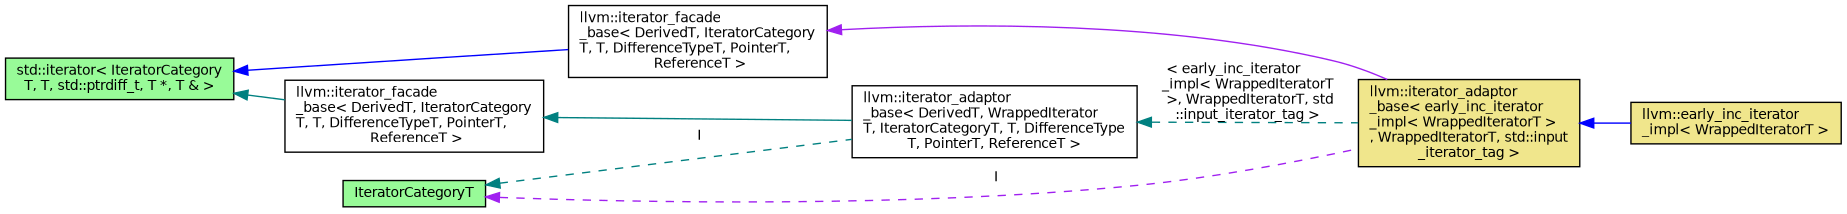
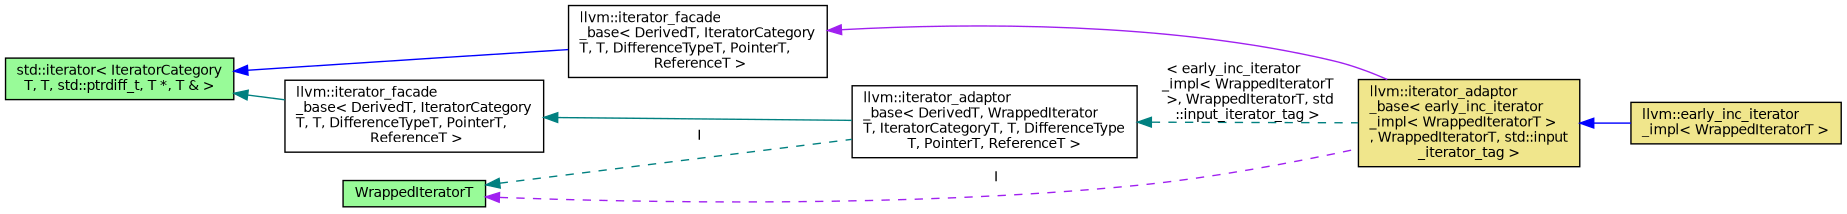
node "IteratorCategoryT": label "IteratorCategoryT" -> "WrappedIteratorT"
